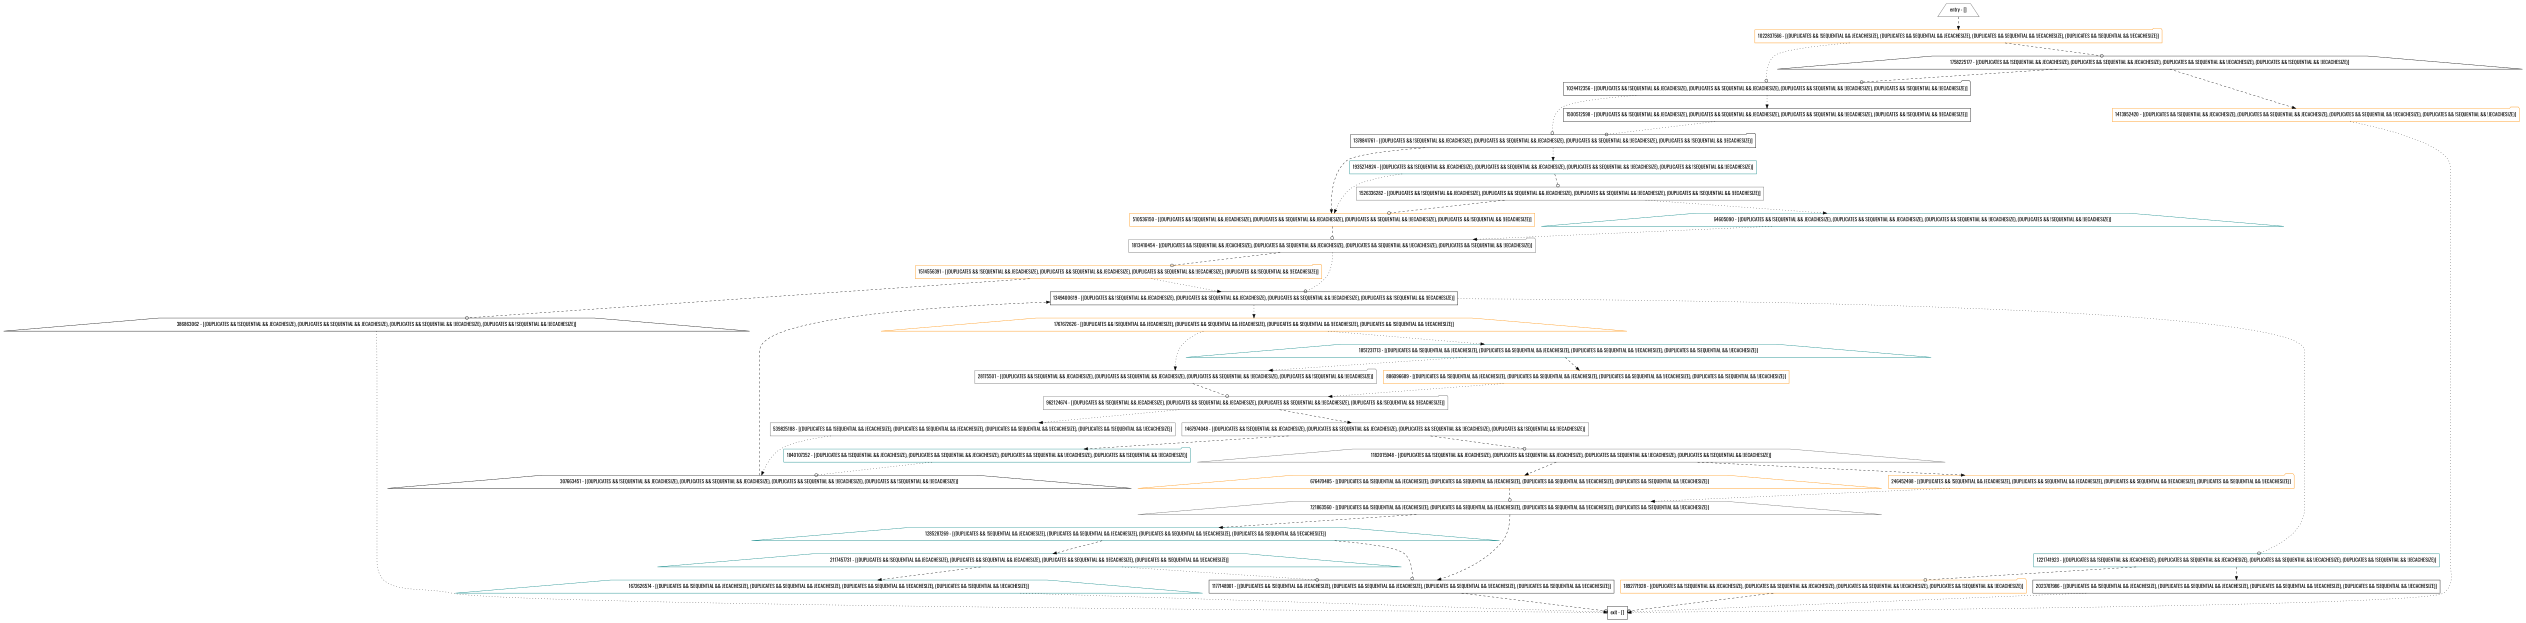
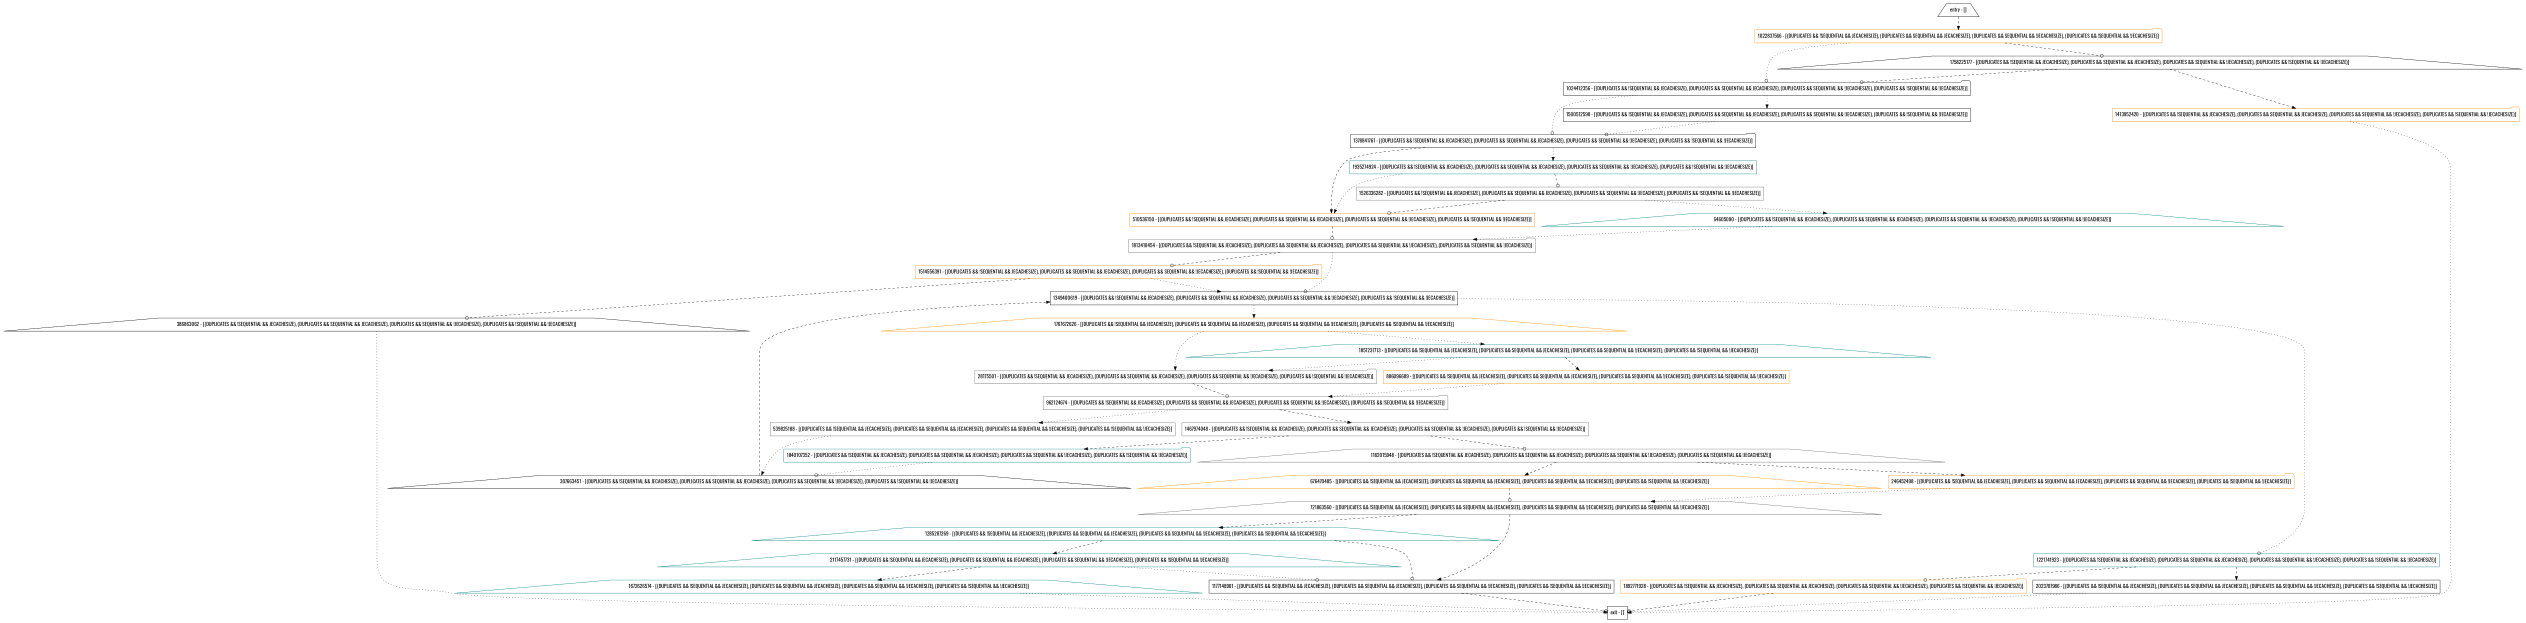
node "entry - []": color gray40 -> black
